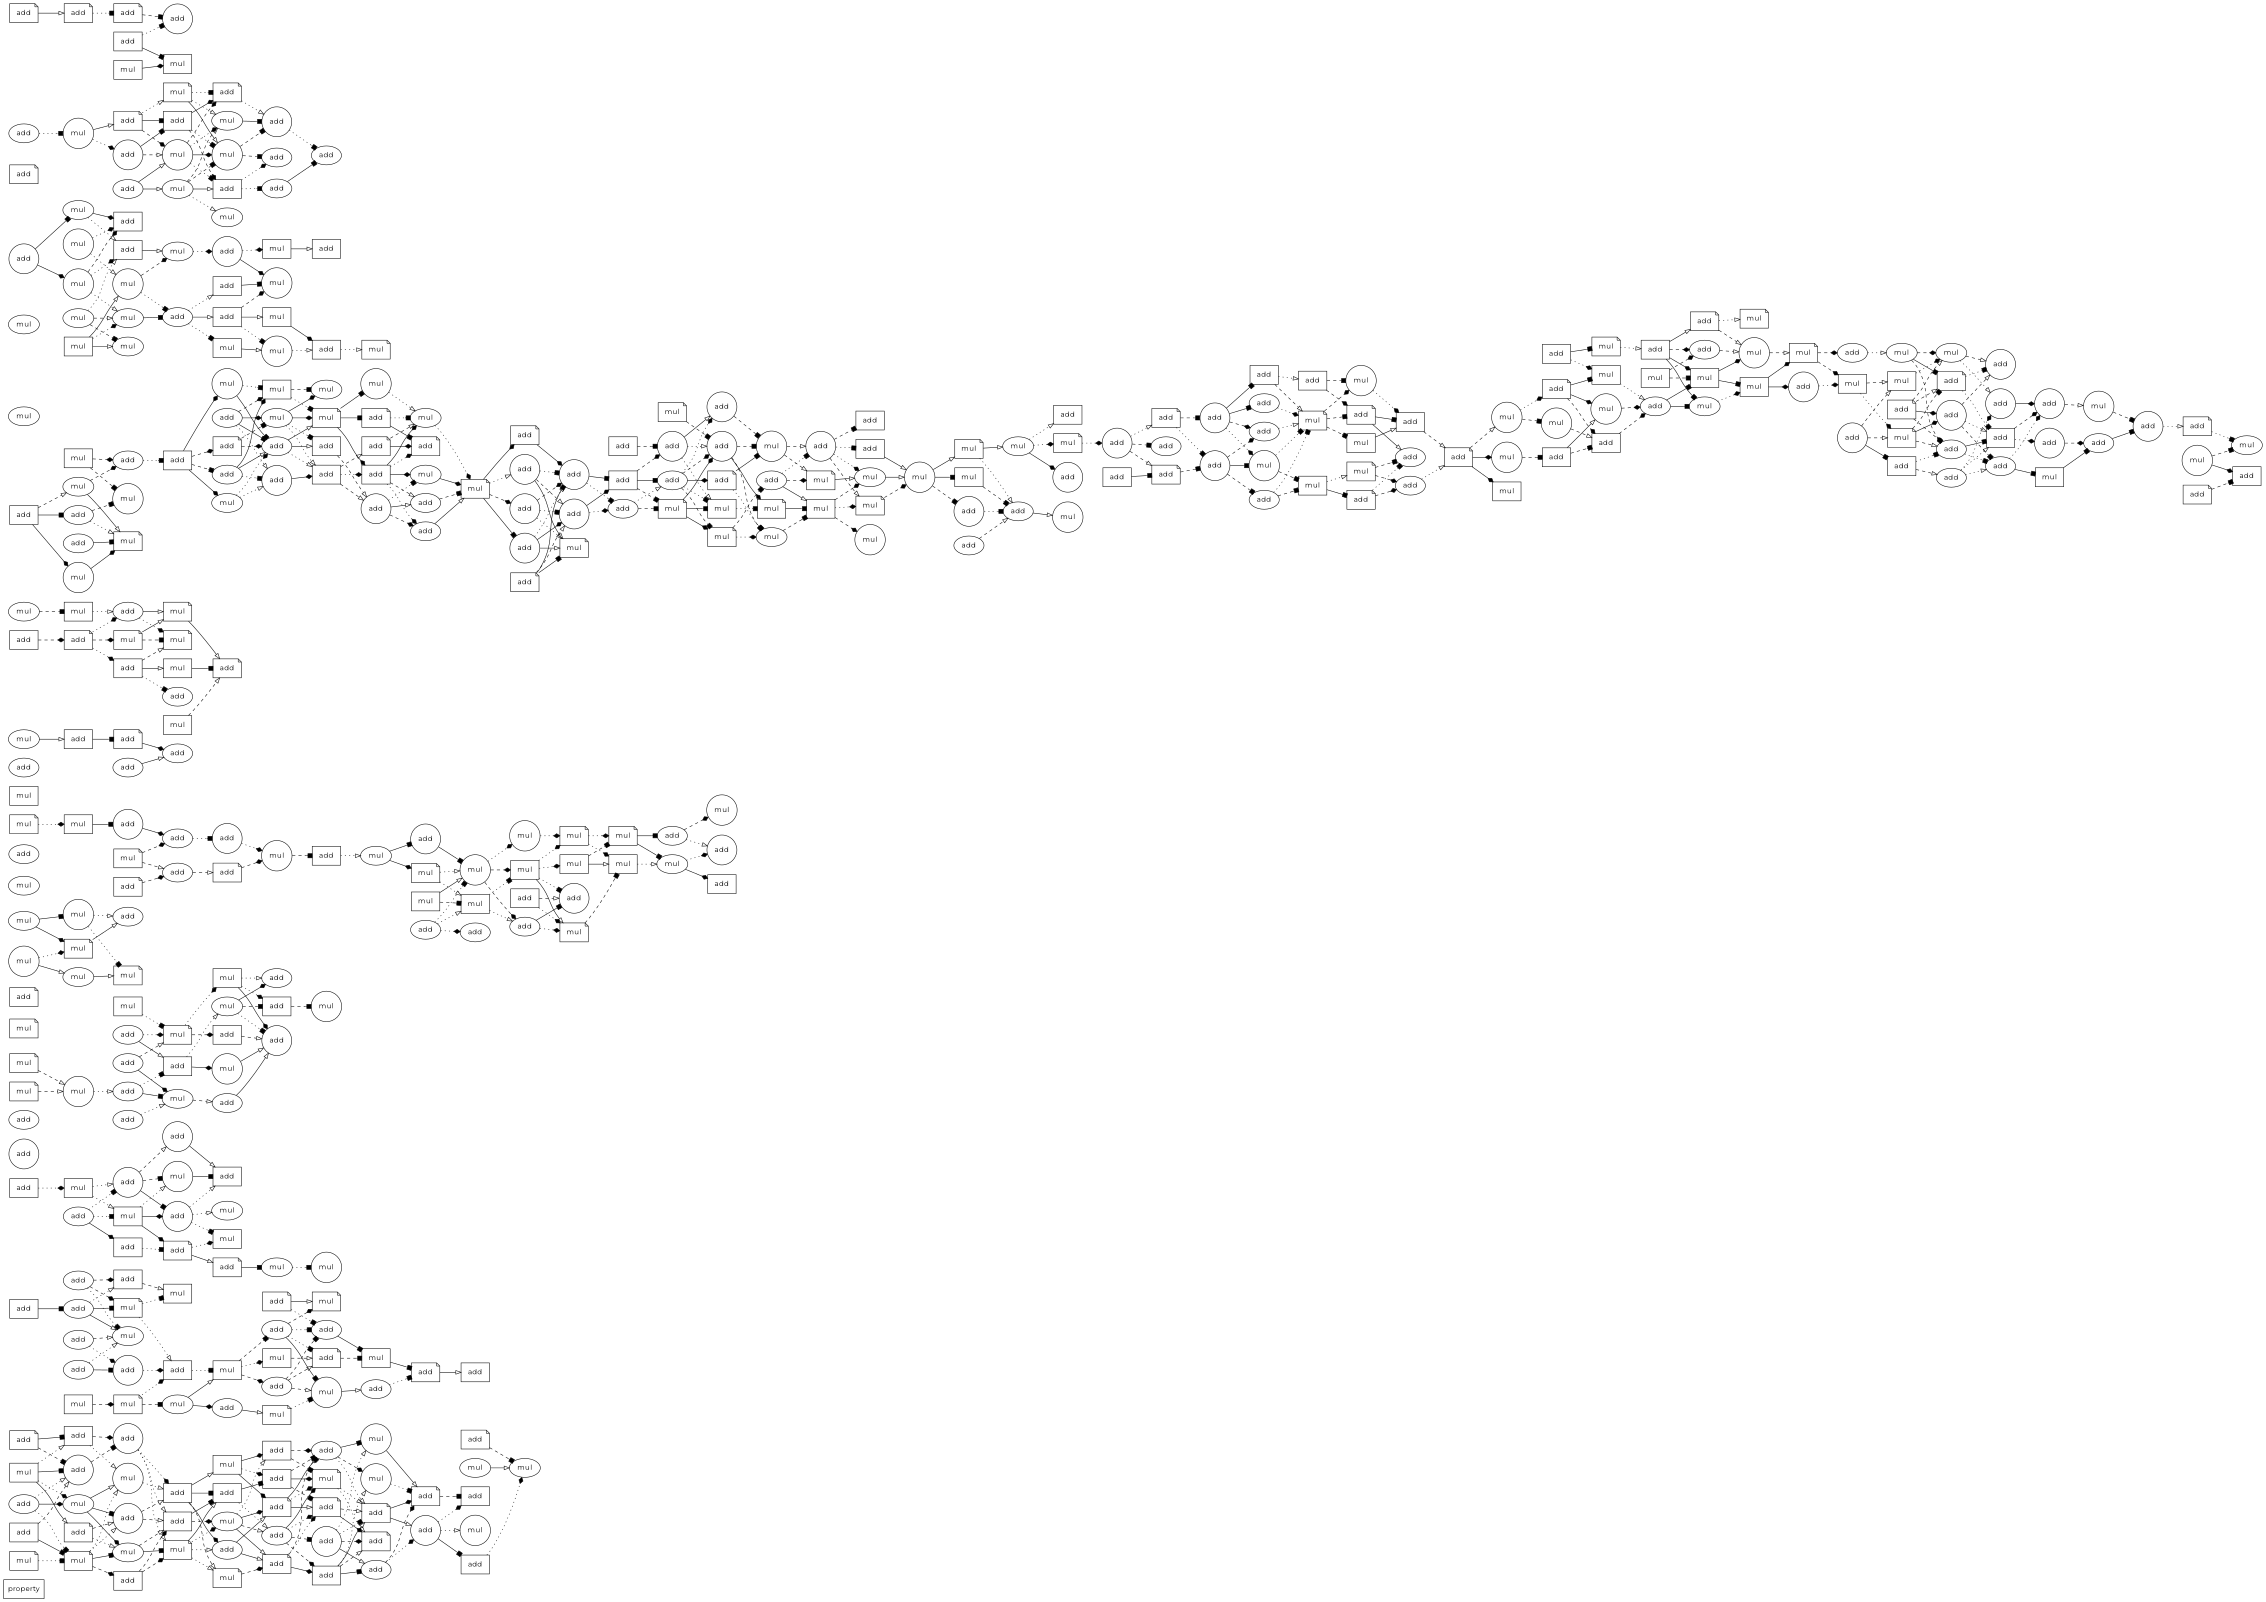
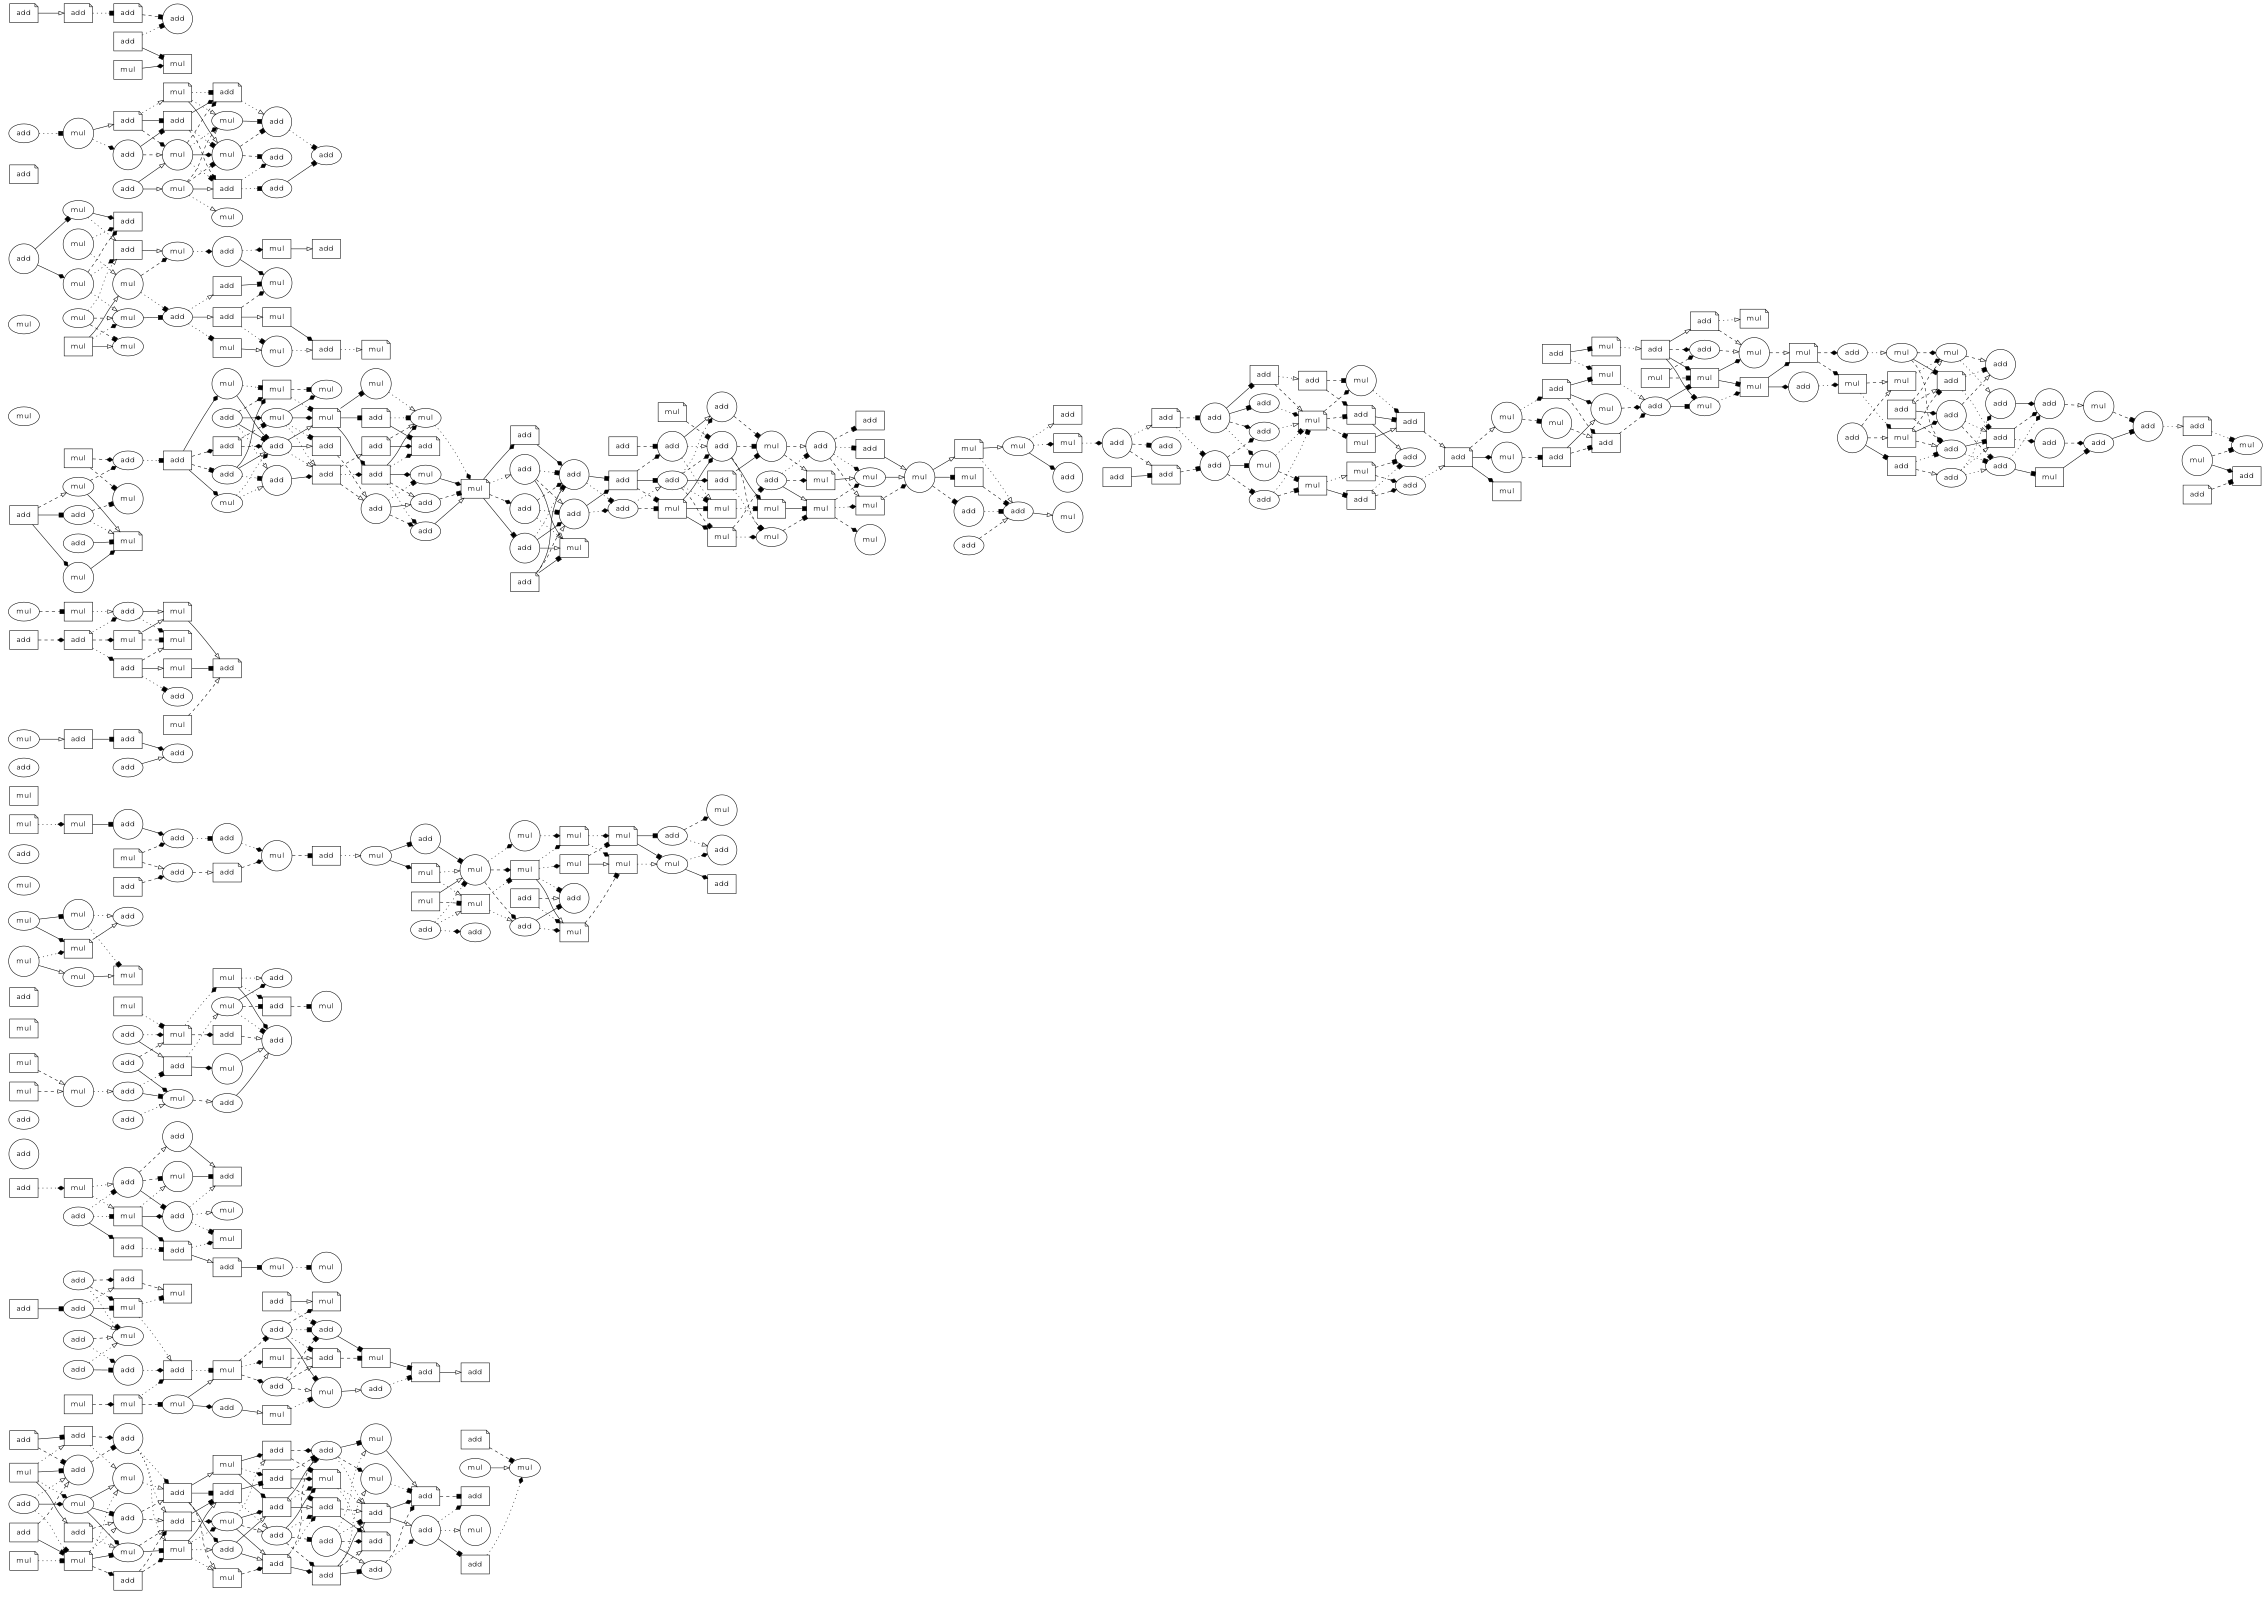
node "property": removed
